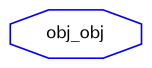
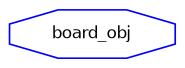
node "obj_obj": label "obj_obj" -> "board_obj"
